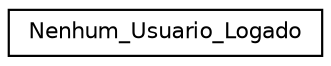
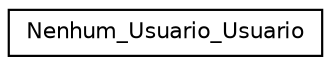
node "Nenhum_Usuario_Logado": label "Nenhum_Usuario_Logado" -> "Nenhum_Usuario_Usuario"
